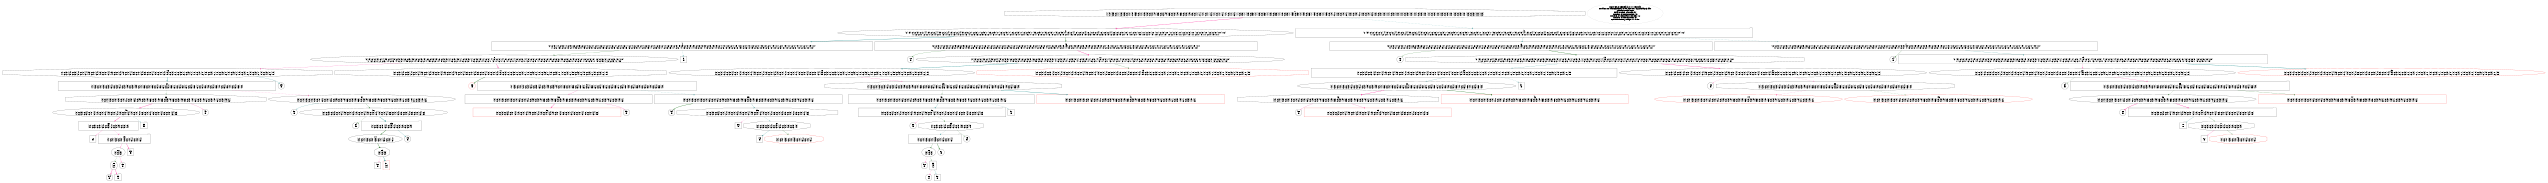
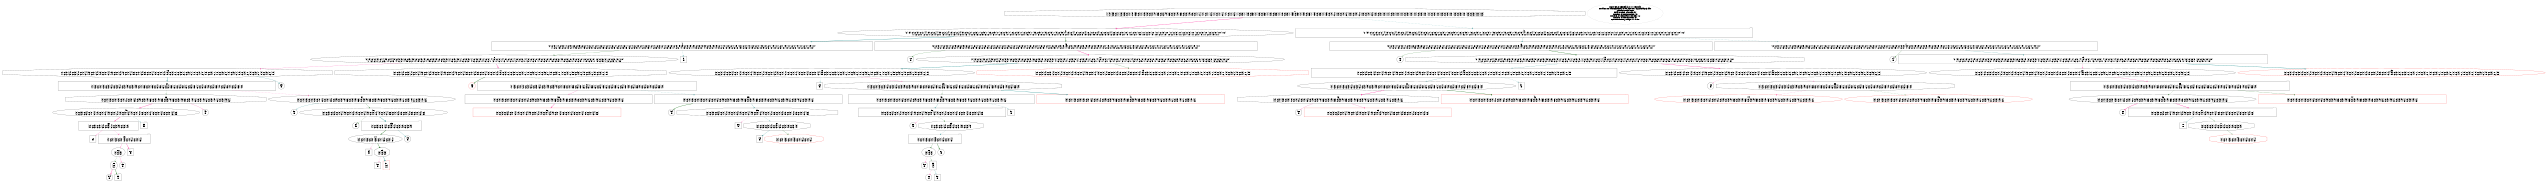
node "28 F": added
node "34 F": removed
node "53 F": removed
node "79 F": removed
node "80 F": removed
node "83 F": label "83 F" -> "82 F"
node "84 F": added
edge "88 (-2) (-1)" -> "95 T": color deeppink -> darkgreen
